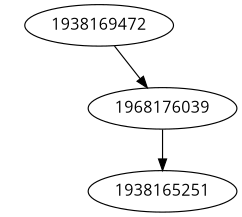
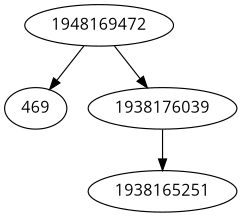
node "1938169472": label "1938169472" -> "1948169472"
node "469": added
node "1968176039": label "1968176039" -> "1938176039"
